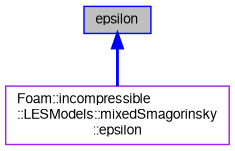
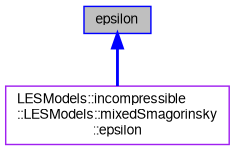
node "Foam::incompressible ::LESModels::mixedSmagorinsky ::epsilon": label "Foam::incompressible ::LESModels::mixedSmagorinsky ::epsilon" -> "LESModels::incompressible ::LESModels::mixedSmagorinsky ::epsilon"
